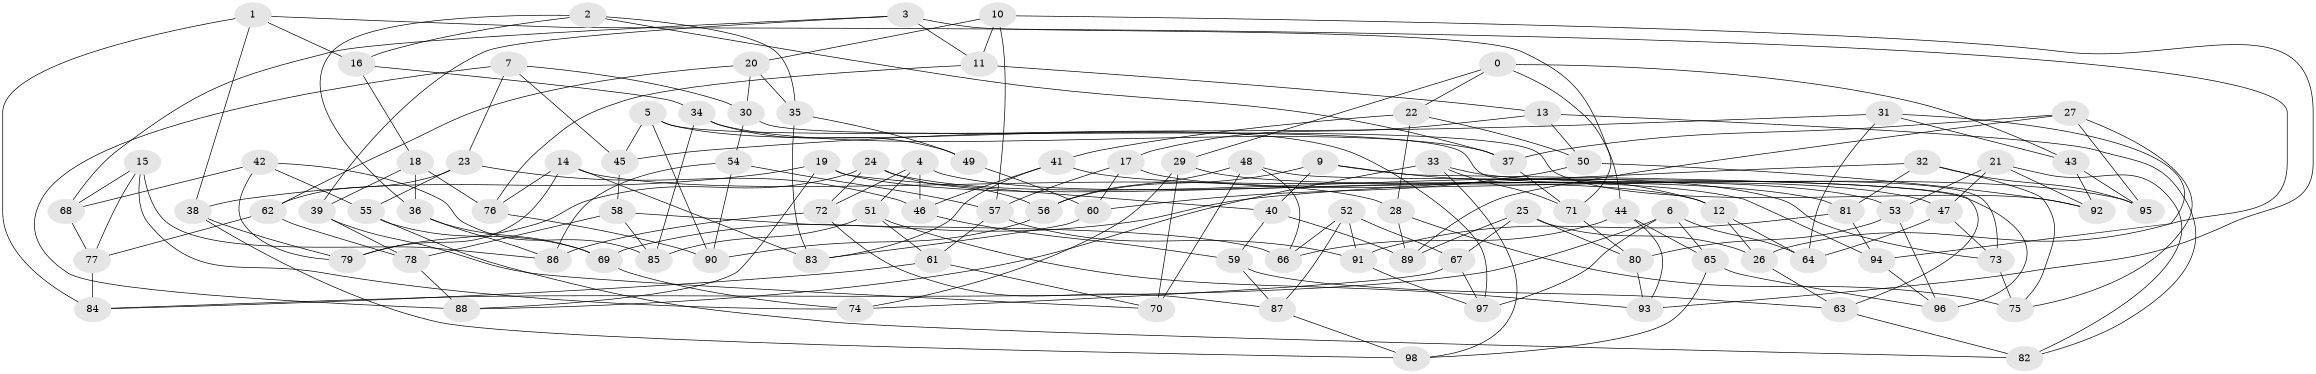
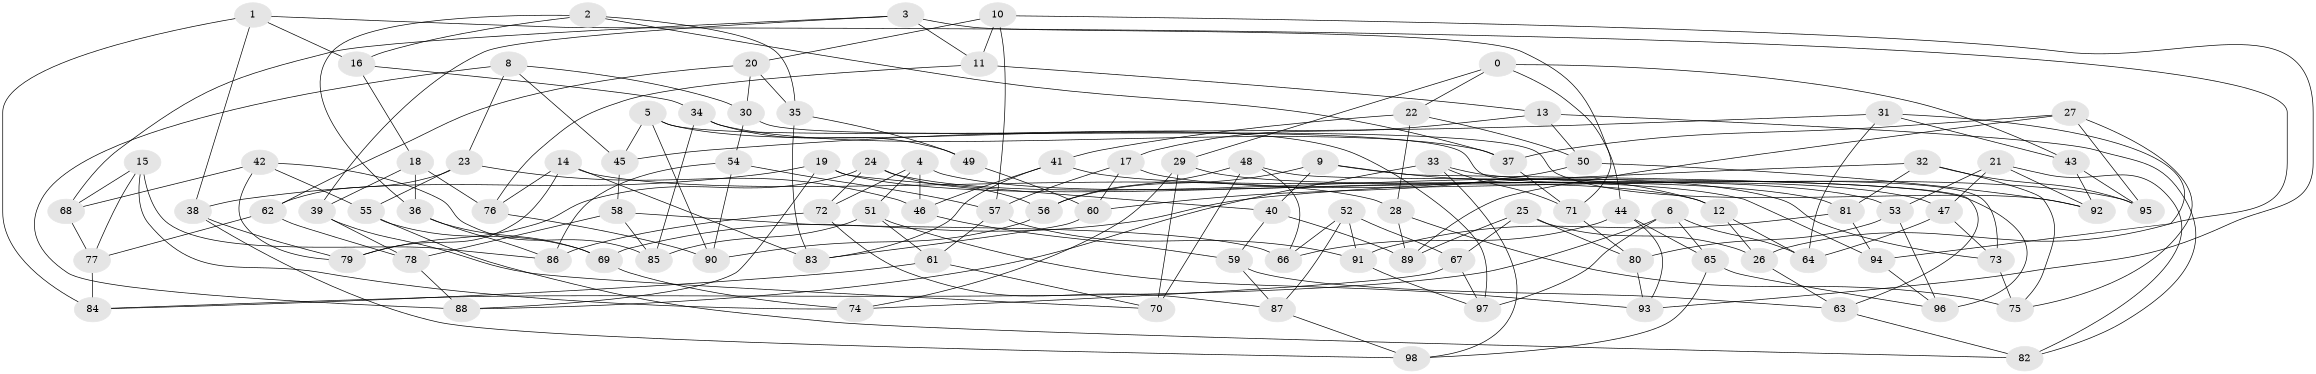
node "7": label "7" -> "8"
